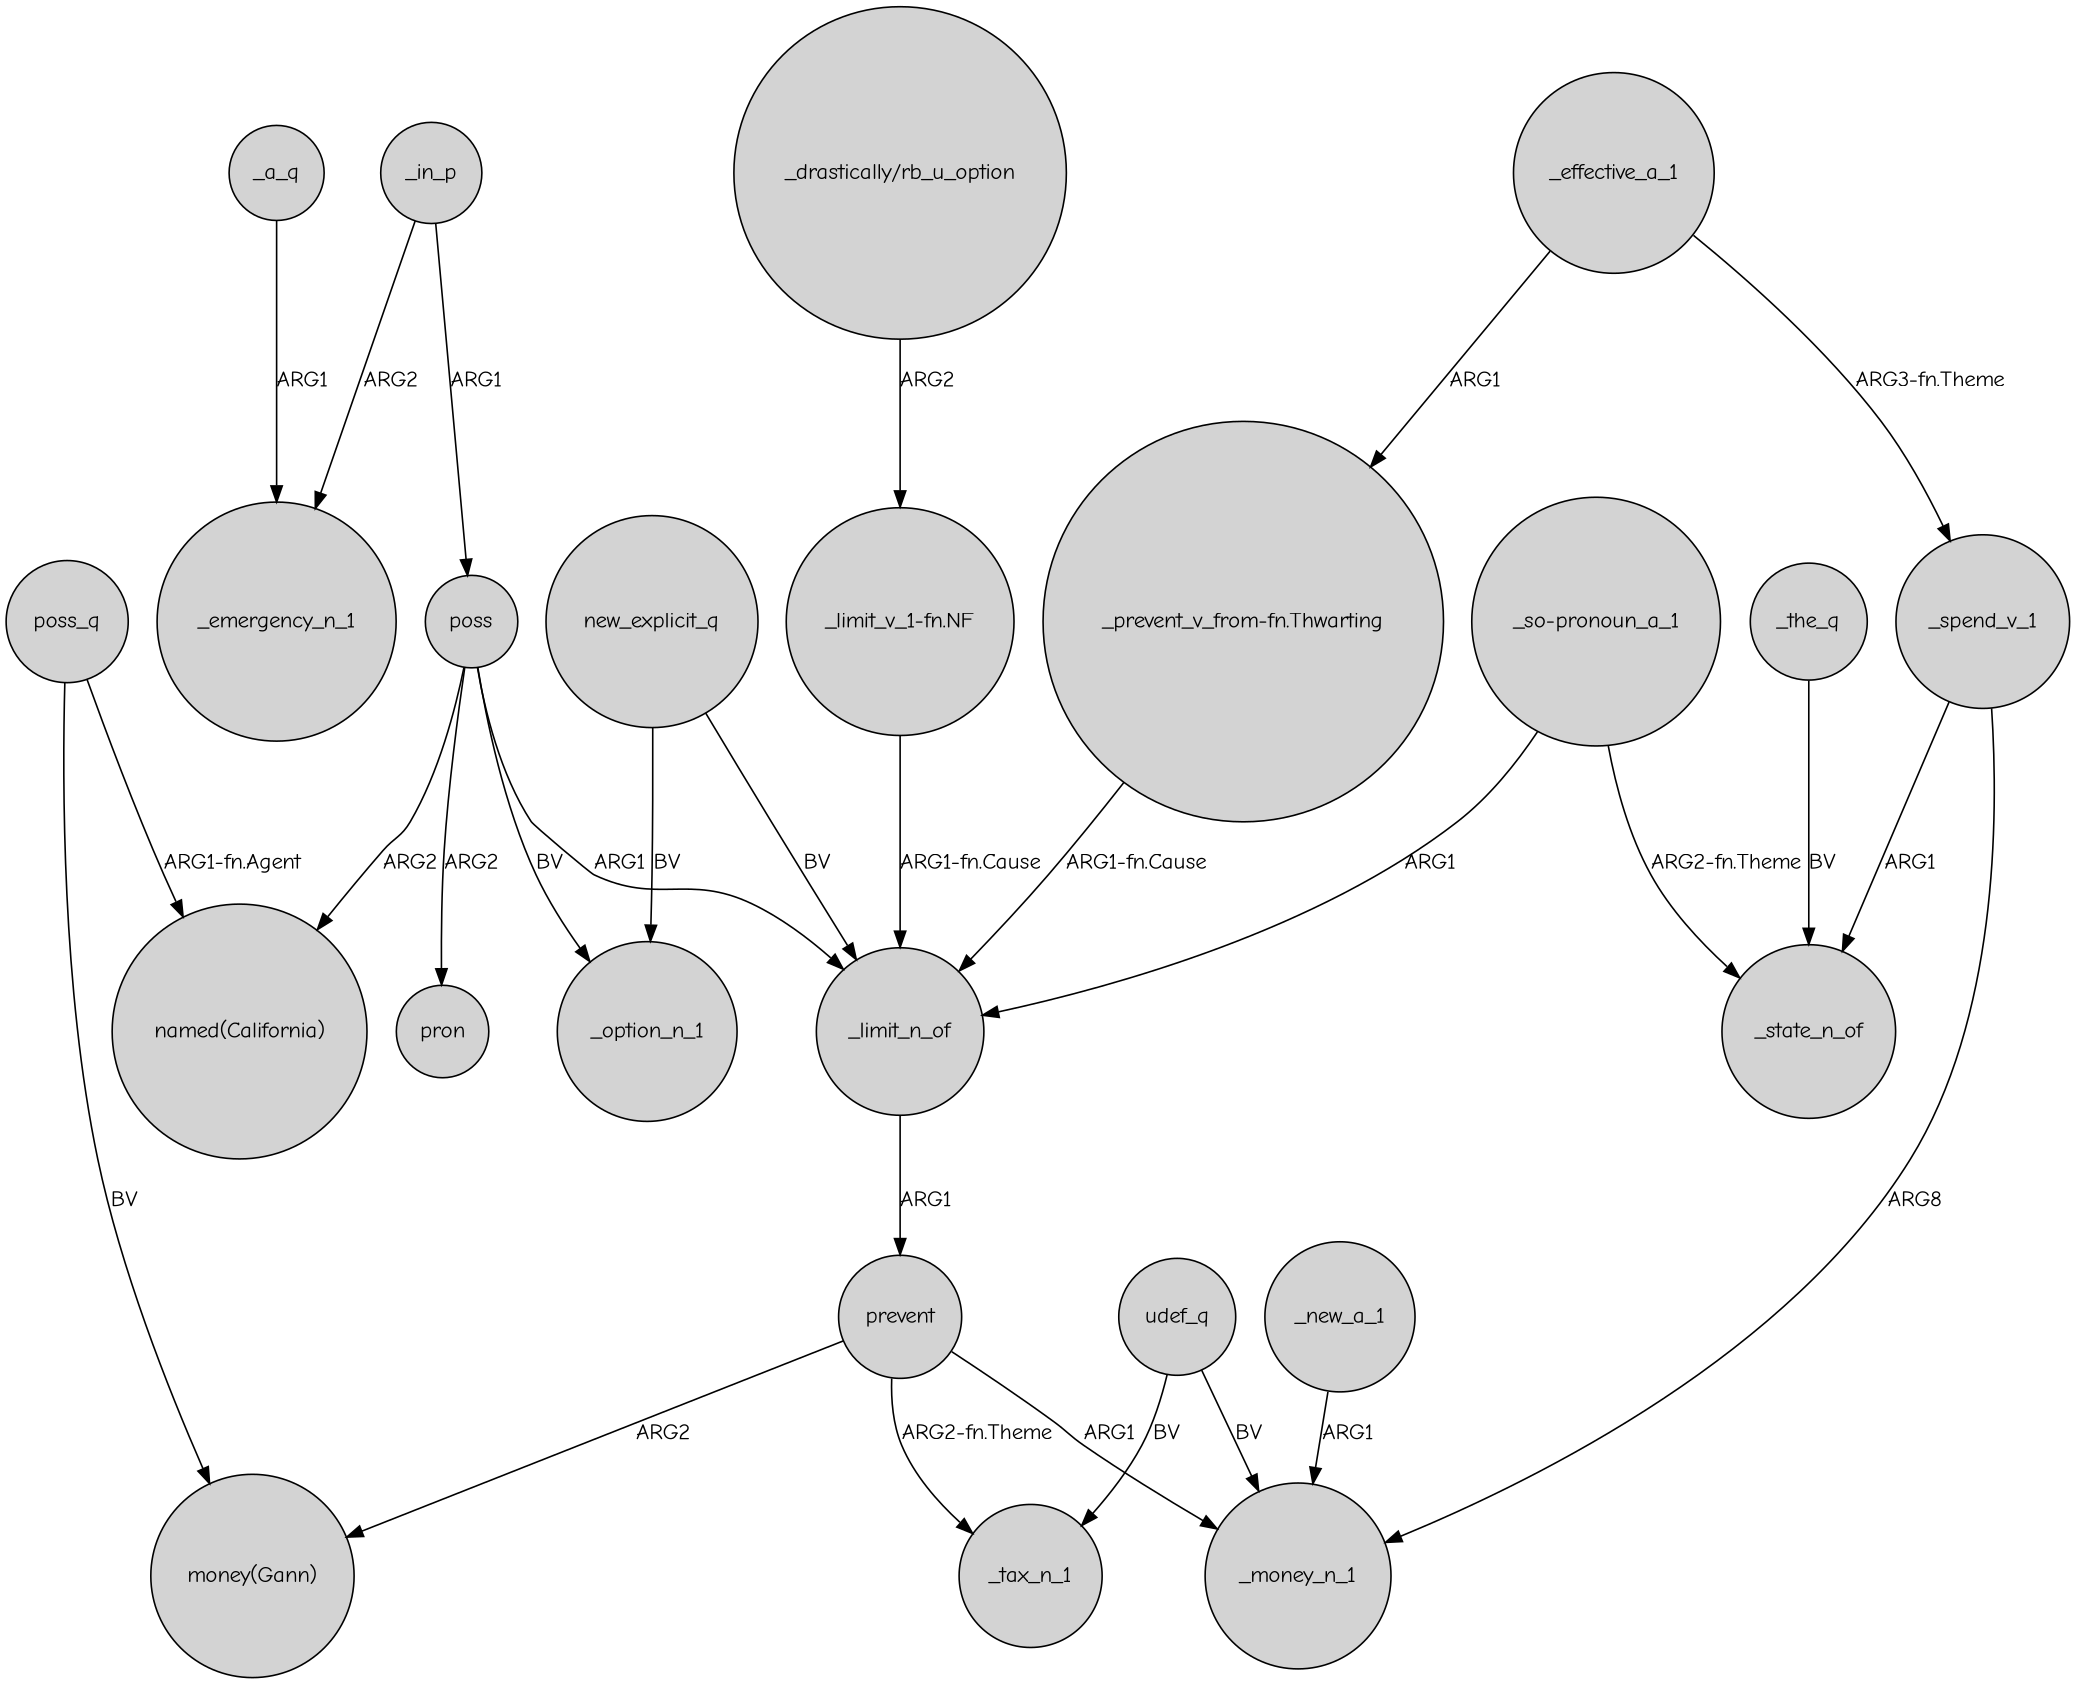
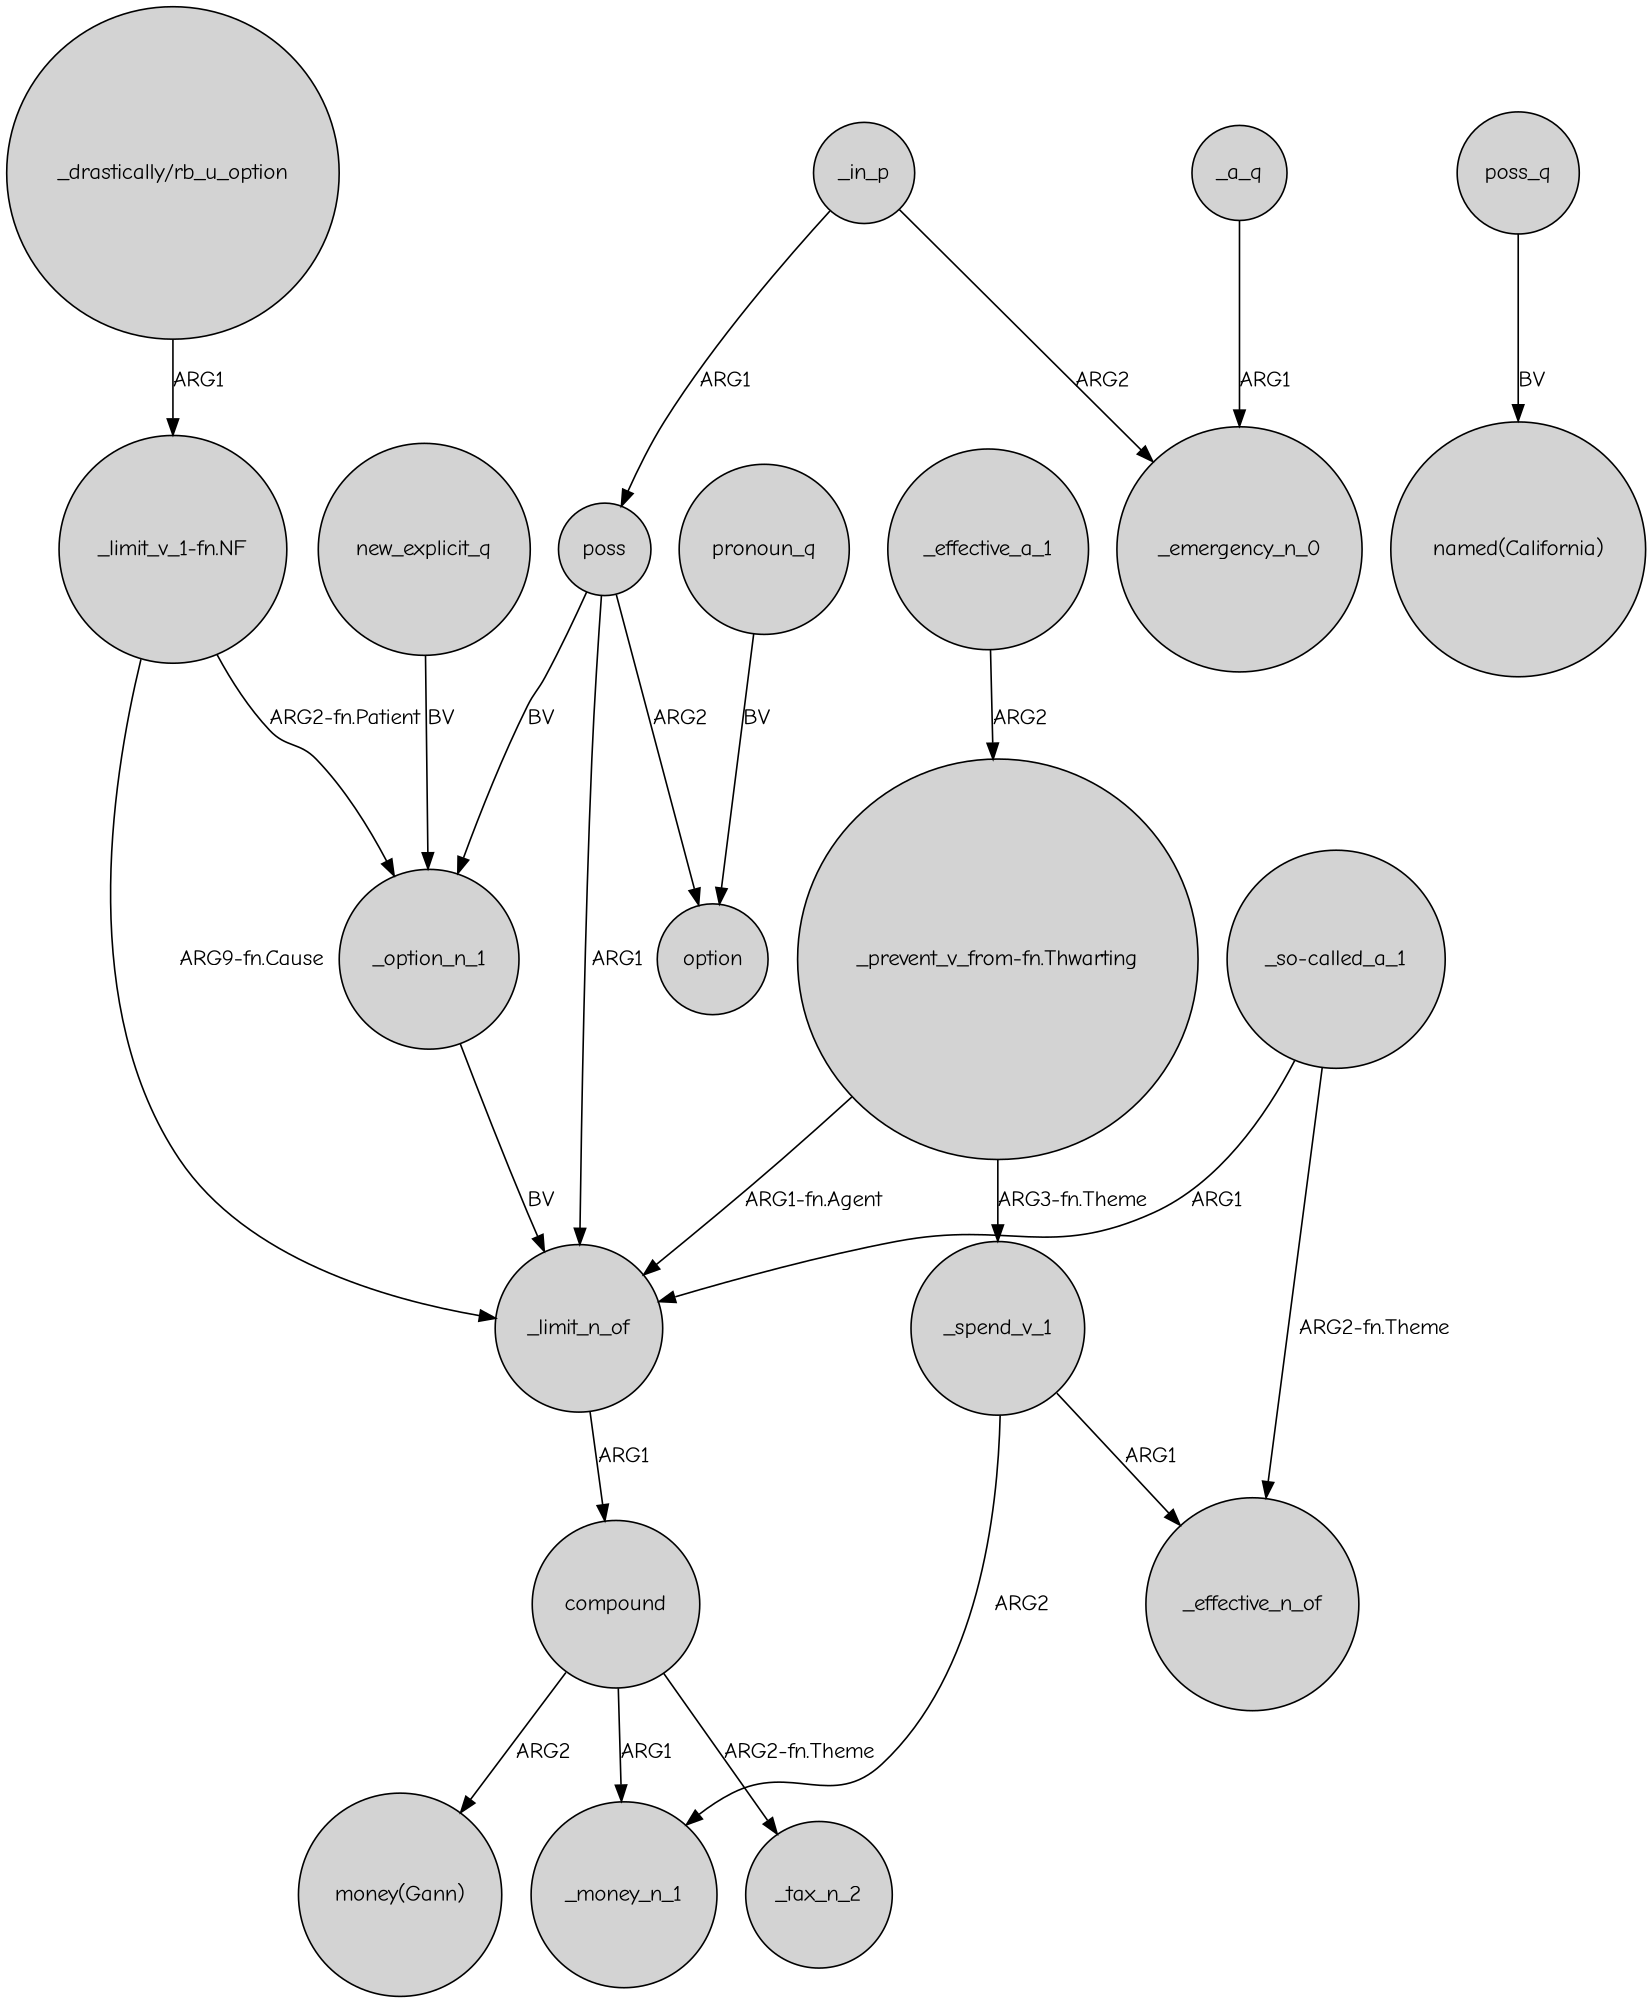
edge "_effective_a_1" -> "_spend_v_1": now "_prevent_v_from-fn.Thwarting" -> "_spend_v_1"
edge "_drastically/rb_u_option" -> "_limit_v_1-fn.NF": label "ARG2" -> "ARG1"
edge "_effective_a_1" -> "_prevent_v_from-fn.Thwarting": label "ARG1" -> "ARG2"
node "pronoun_q": added
node "_emergency_n_1": label "_emergency_n_1" -> "_emergency_n_0"
node "_so-pronoun_a_1": label "_so-pronoun_a_1" -> "_so-called_a_1"
node "_the_q": removed
edge "_limit_v_1-fn.NF" -> "_option_n_1": added, label "ARG2-fn.Patient"
edge "poss" -> "named(California)": removed, label "ARG2"
edge "new_explicit_q" -> "_limit_n_of": now "_option_n_1" -> "_limit_n_of"
edge "poss_q" -> "named(California)": label "ARG1-fn.Agent" -> "BV"
edge "_limit_v_1-fn.NF" -> "_limit_n_of": label "ARG1-fn.Cause" -> "ARG9-fn.Cause"
edge "_prevent_v_from-fn.Thwarting" -> "_limit_n_of": label "ARG1-fn.Cause" -> "ARG1-fn.Agent"
node "pron": label "pron" -> "option"
node "_state_n_of": label "_state_n_of" -> "_effective_n_of"
edge "poss_q" -> "money(Gann)": removed, label "BV"
edge "_spend_v_1" -> "_money_n_1": label "ARG8" -> "ARG2"
node "prevent": label "prevent" -> "compound"
node "udef_q": removed
node "_new_a_1": removed
node "_tax_n_1": label "_tax_n_1" -> "_tax_n_2"
